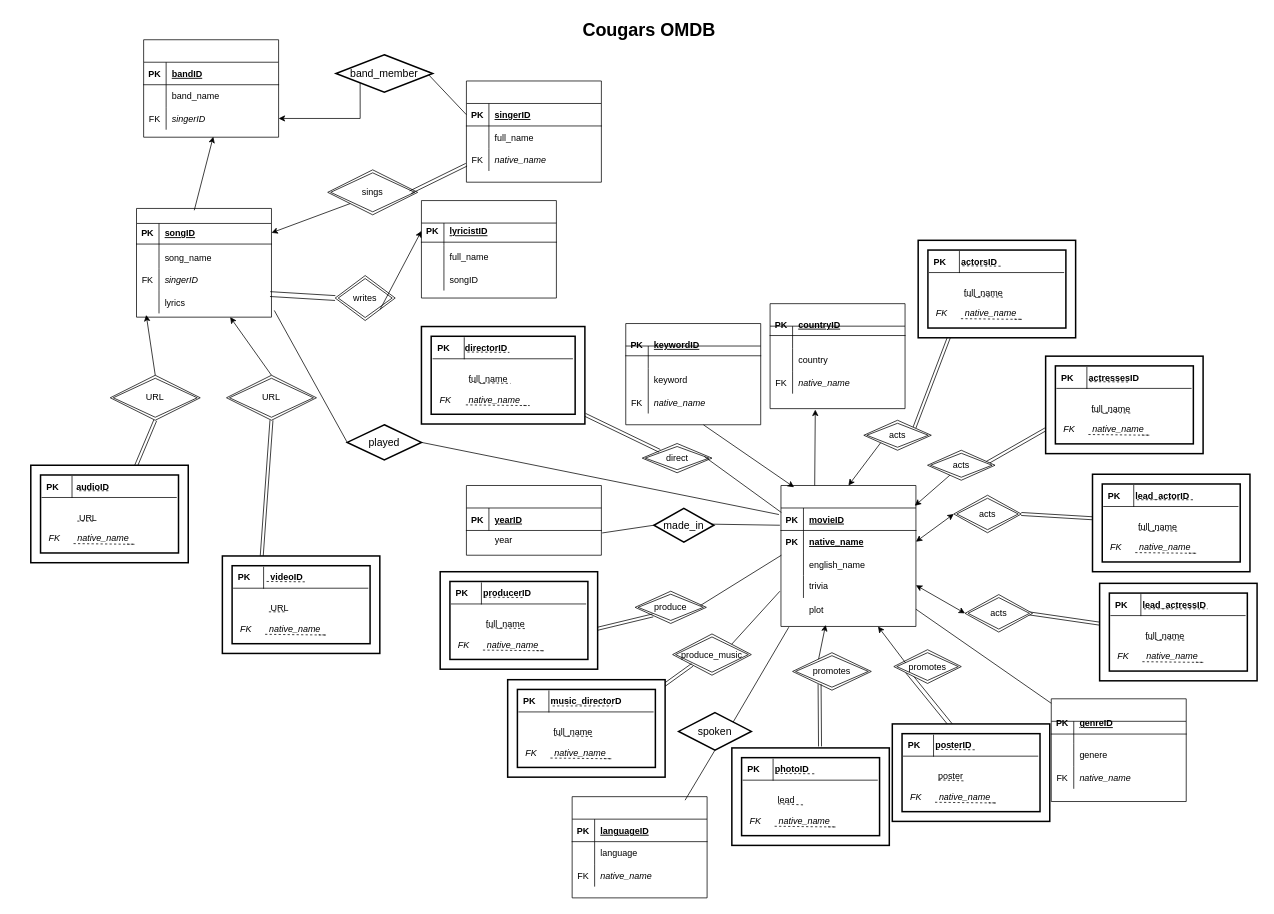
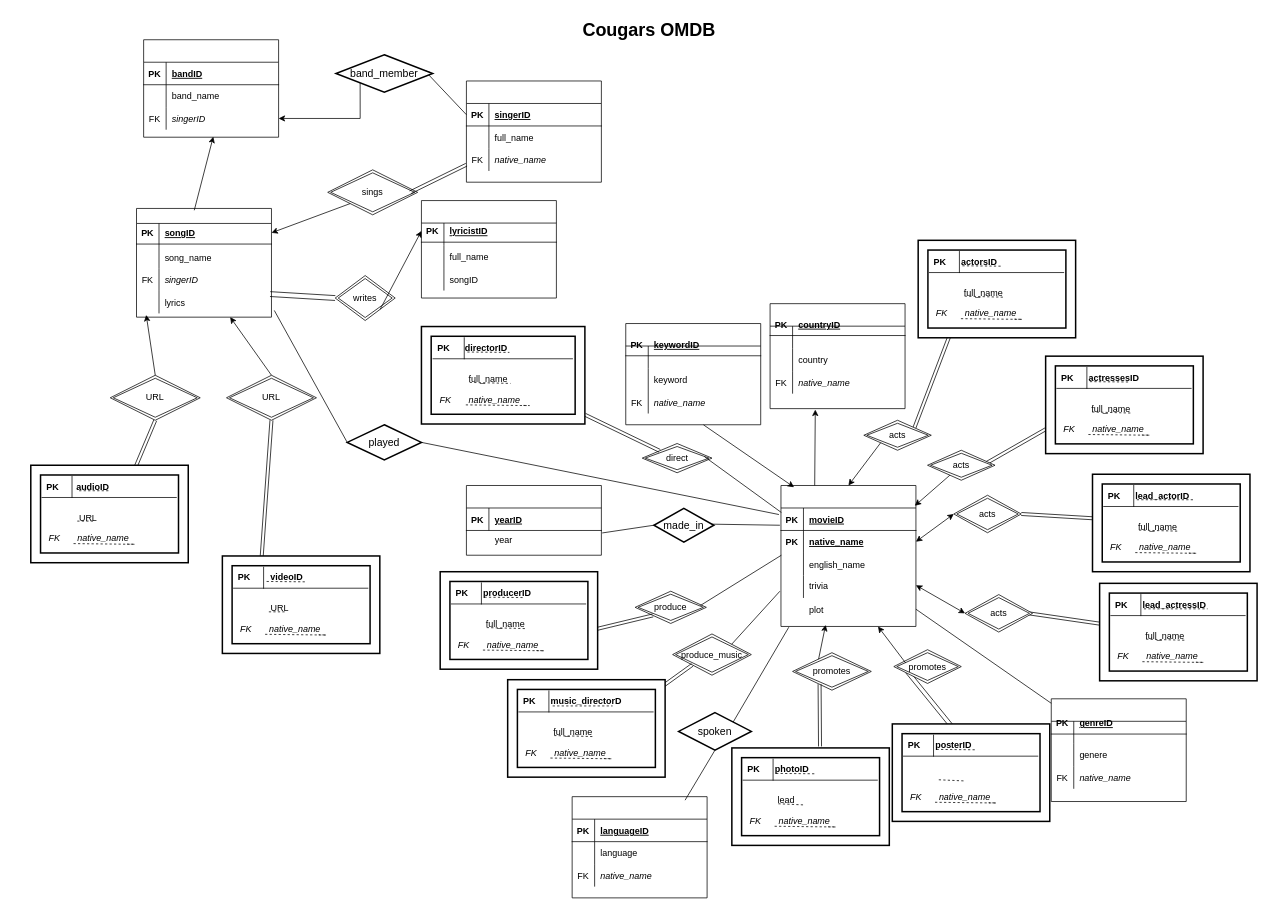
node "poster": removed
